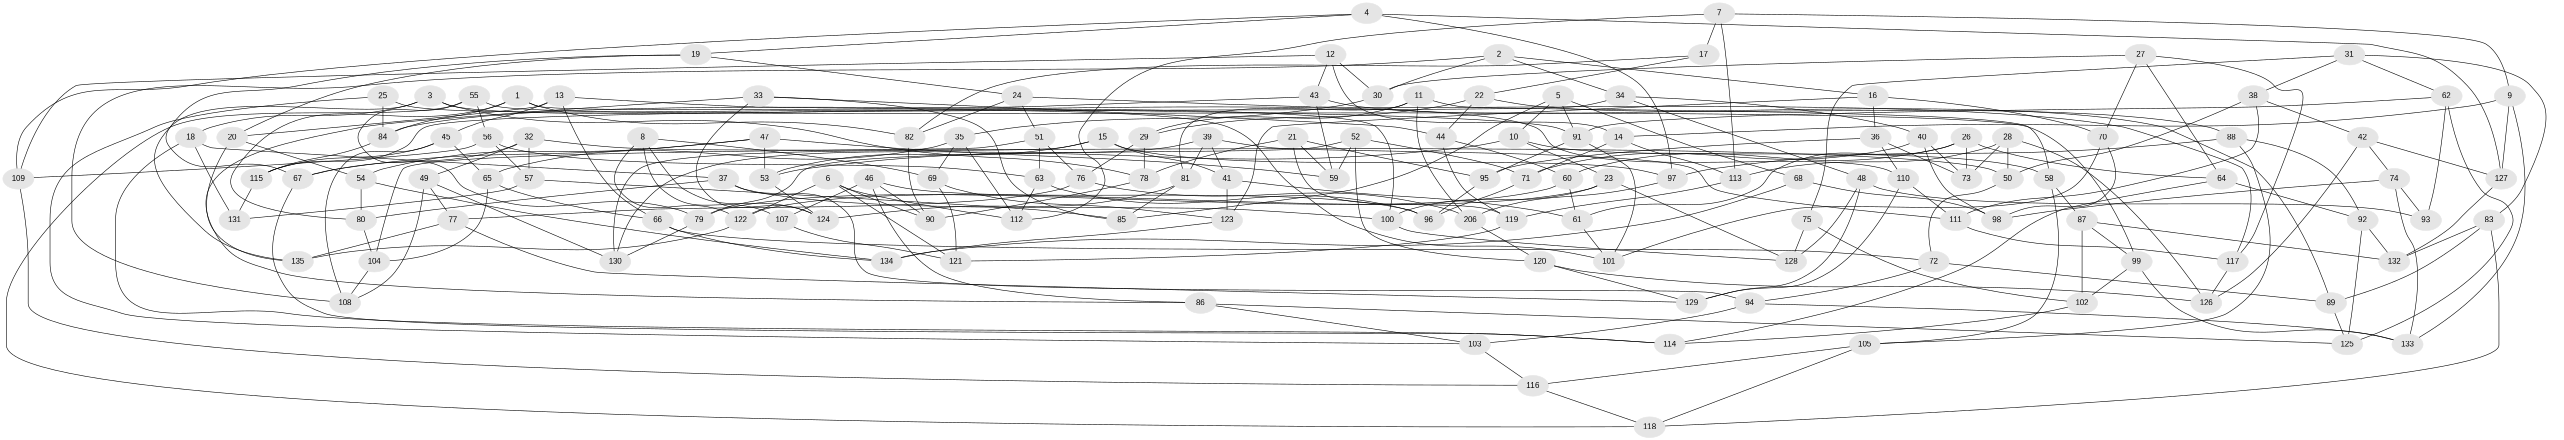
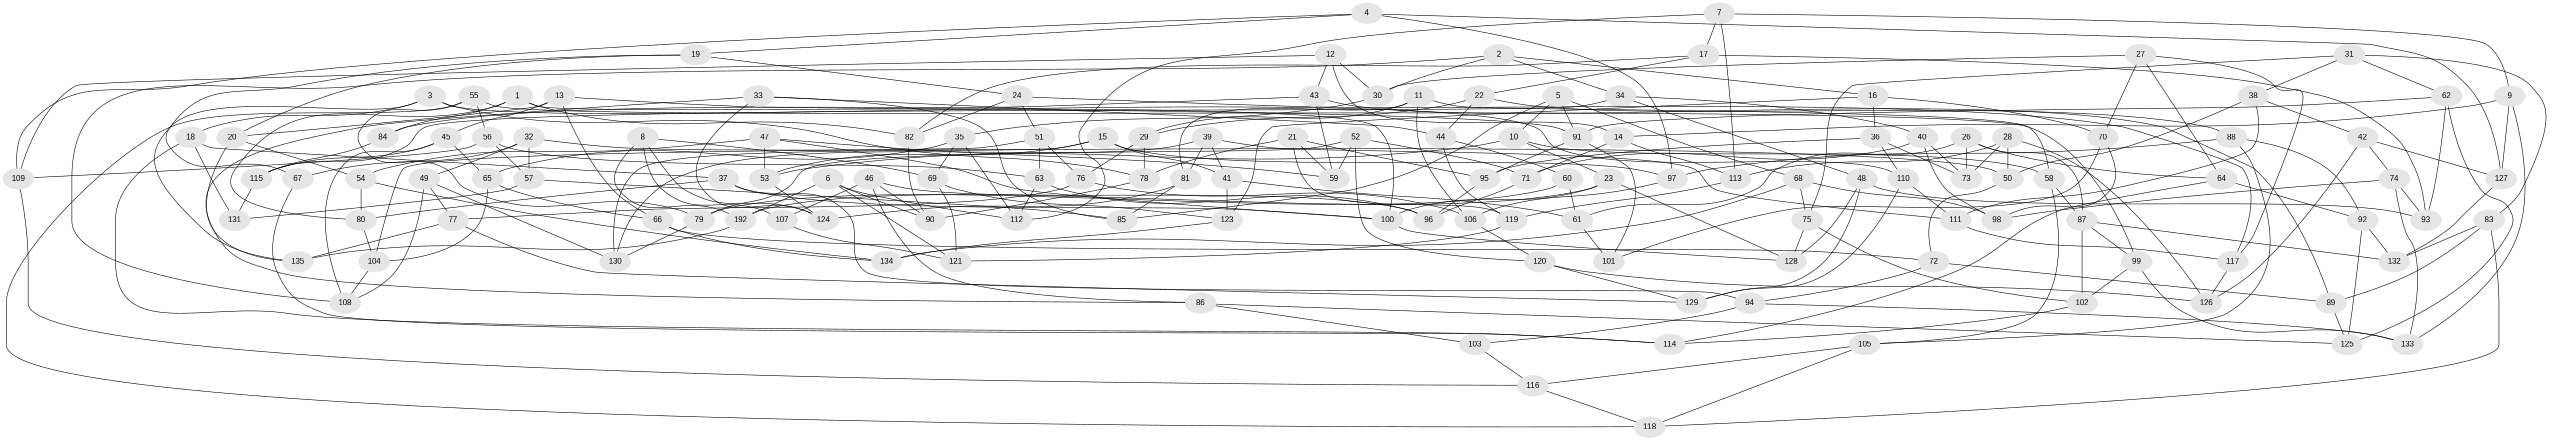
edge "17" -- "93": added
node "25": removed
edge "47" -- "67": now "47" -- "100"
edge "26" -- "60": now "26" -- "87"
edge "68" -- "75": added
node "122": label "122" -> "192"
node "206": label "206" -> "106"
